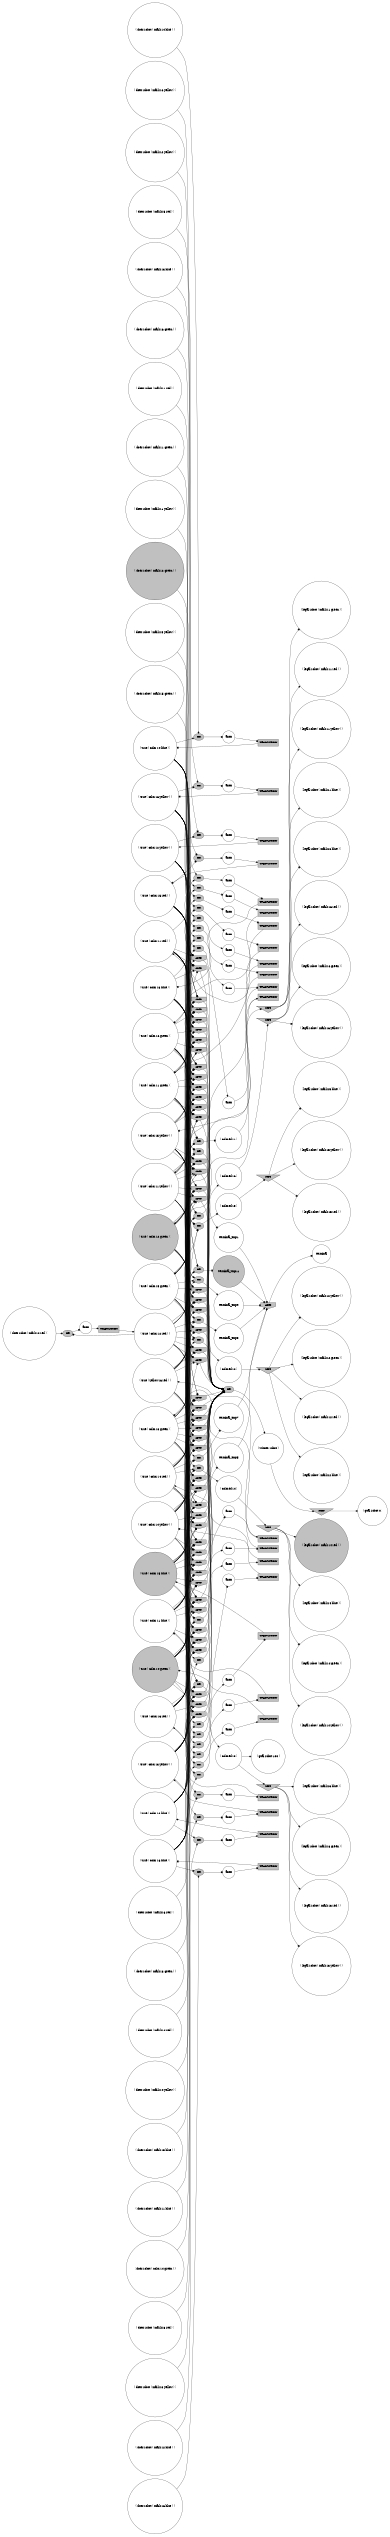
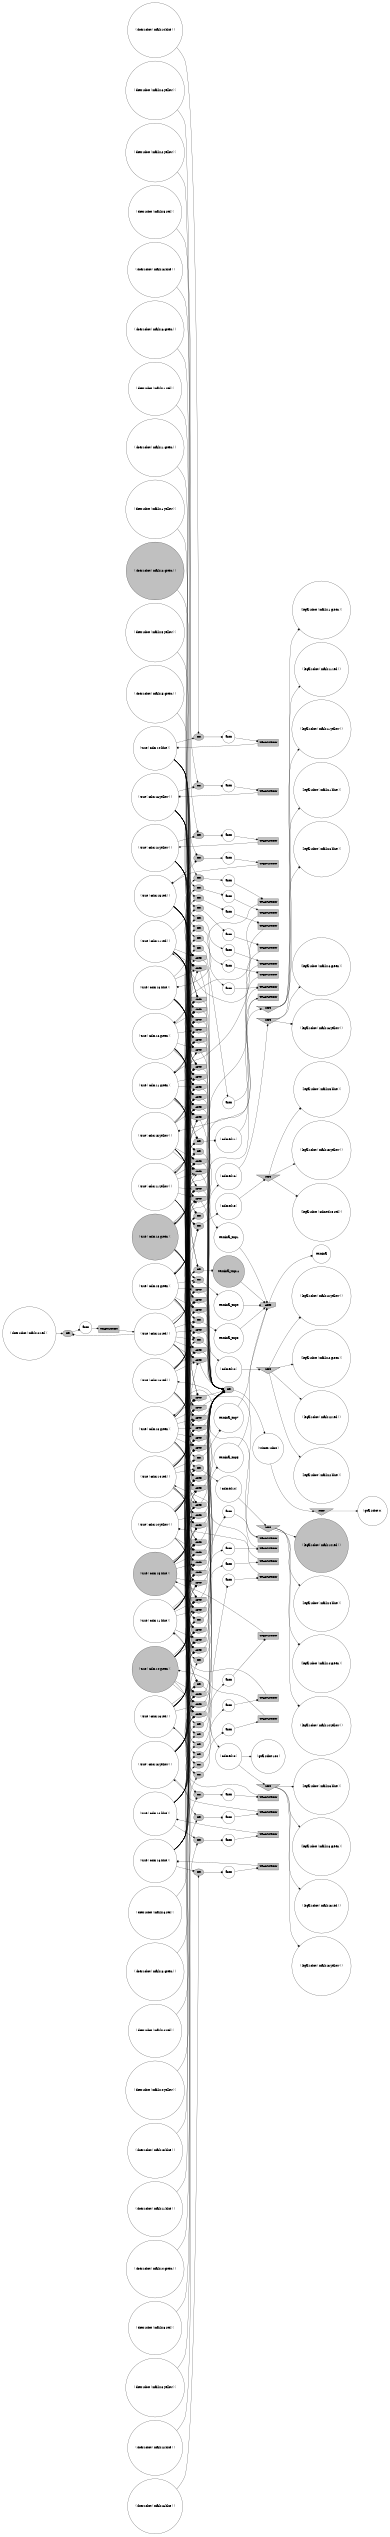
node "( legal robot ( mark r6 red ) )": removed
node "( legal robot ( mark r5 red ) )": label "( legal robot ( mark r5 red ) )" -> "( legal robot ( colored r5 red ) )"
node "( true ( yellow r6 red ) )": label "( true ( yellow r6 red ) )" -> "( true ( color r6 red ) )"
node "( does robot ( color r4 green ) )": label "( does robot ( color r4 green ) )" -> "( does robot ( mark r4 green ) )"
